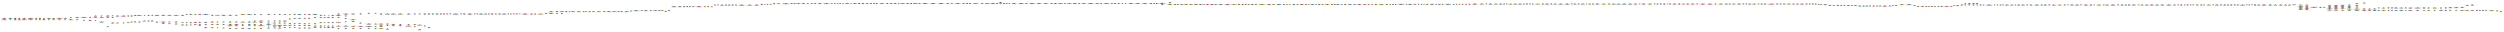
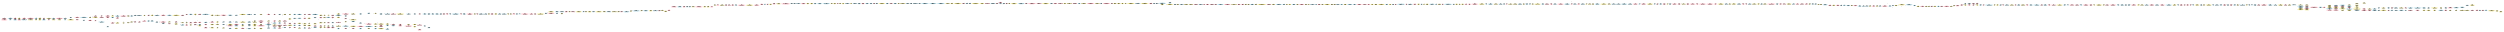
node "0x0054be1c orw $0x2698<UINT16>, %bx": fillcolor lightblue -> khaki
node "0x0054b98c jmp 0x54b96f": added
